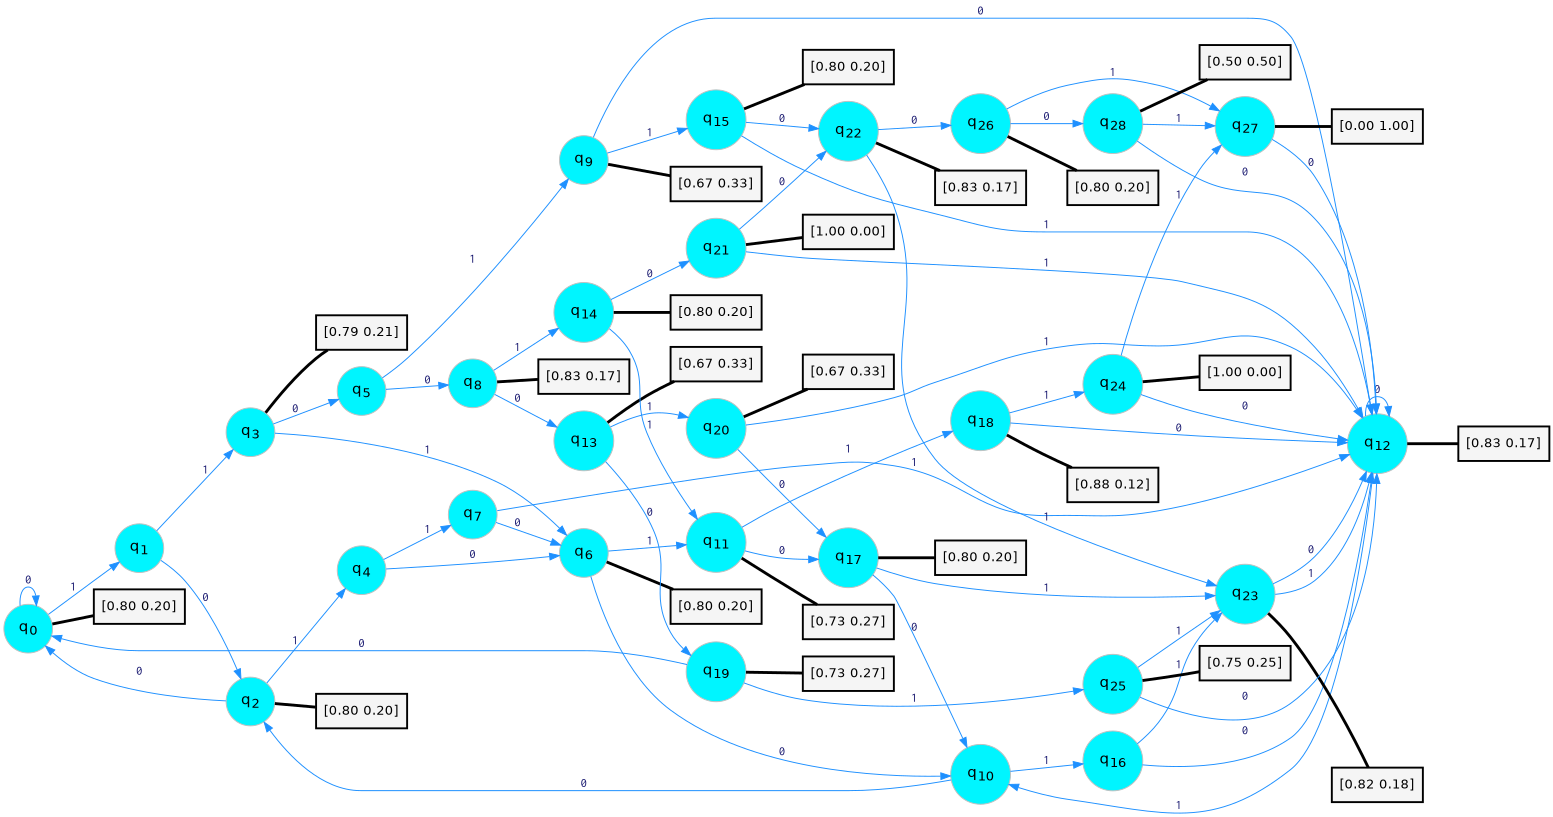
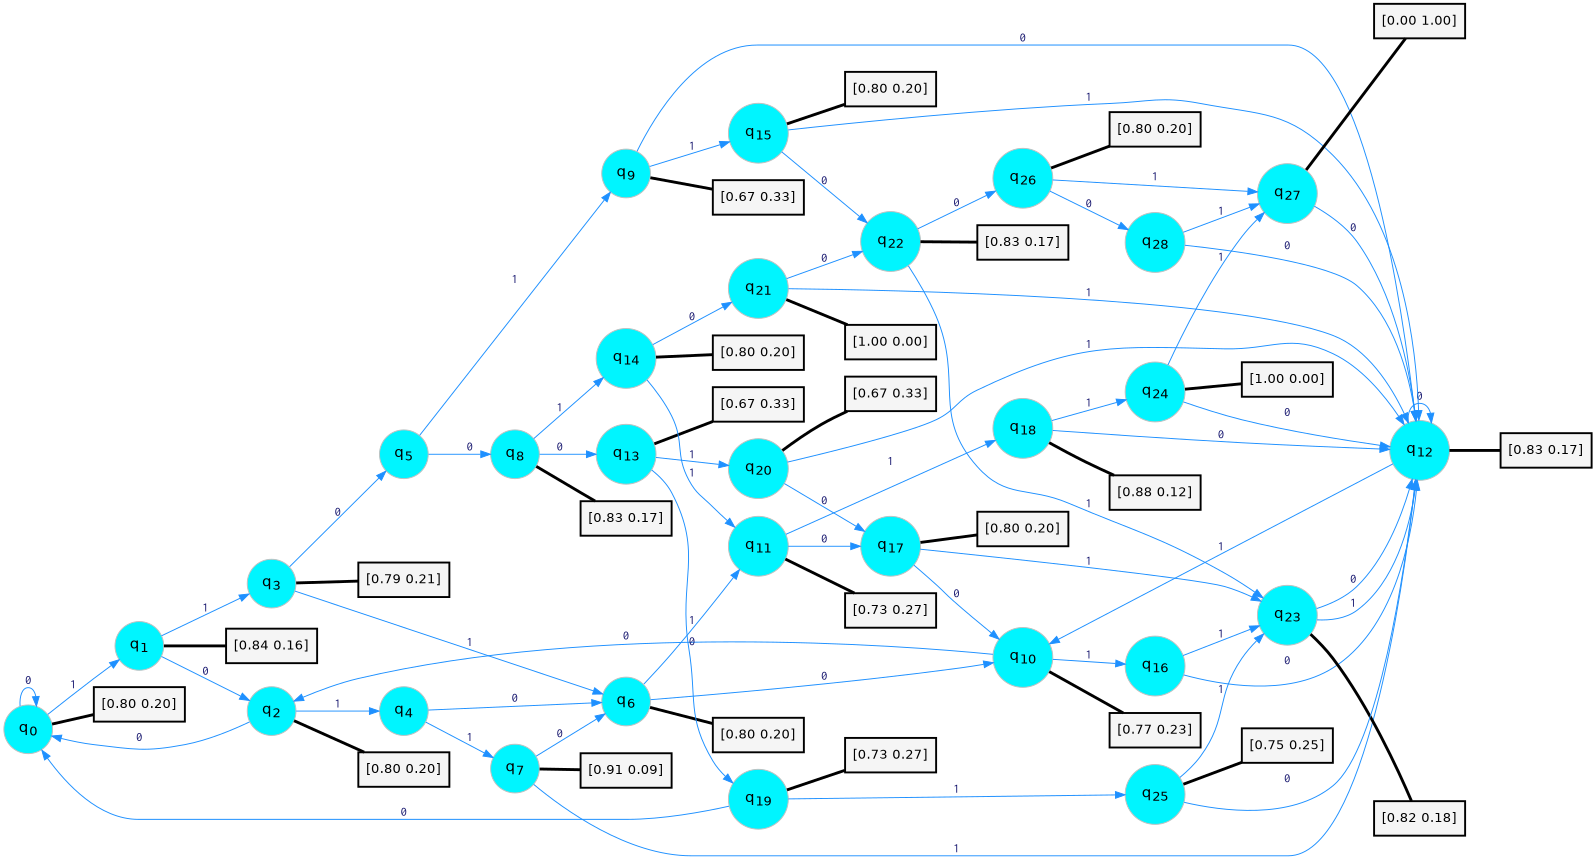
node "[0.50 0.50]": removed
node "[0.84 0.16]": added
node "[0.77 0.23]": added
node "[0.91 0.09]": added
